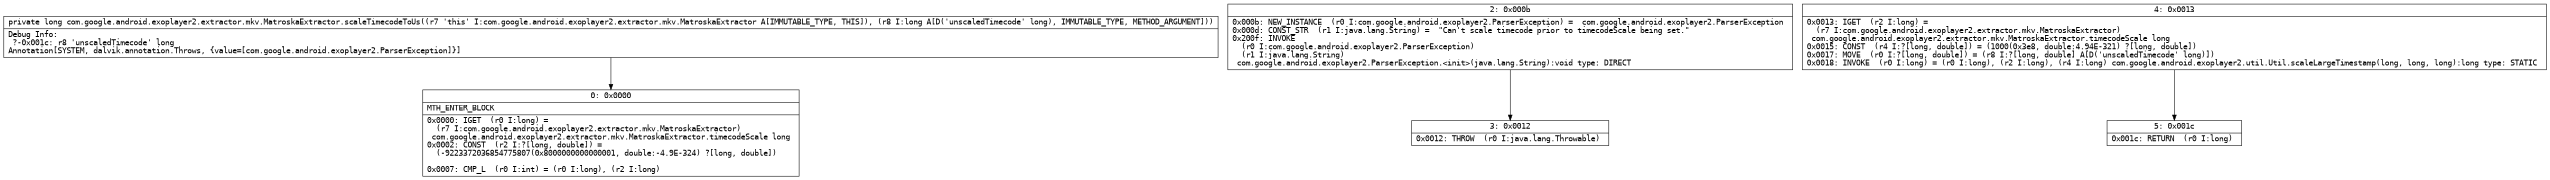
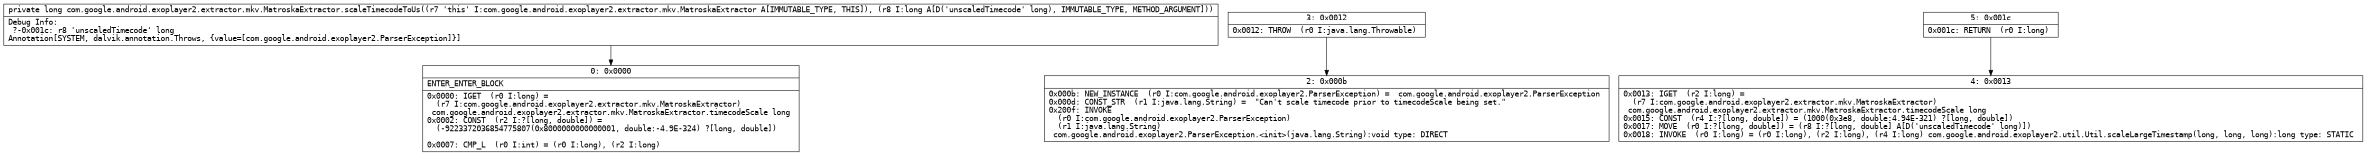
edge "2: 0x000b" -> "3: 0x0012": reversed
edge "4: 0x0013" -> "5: 0x001c": reversed
node "0: 0x0000": text "MTH_ENTER_BLOCK" -> "ENTER_ENTER_BLOCK"
